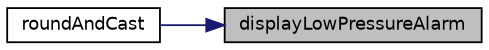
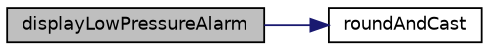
edge "roundAndCast" -> "displayLowPressureAlarm": reversed
